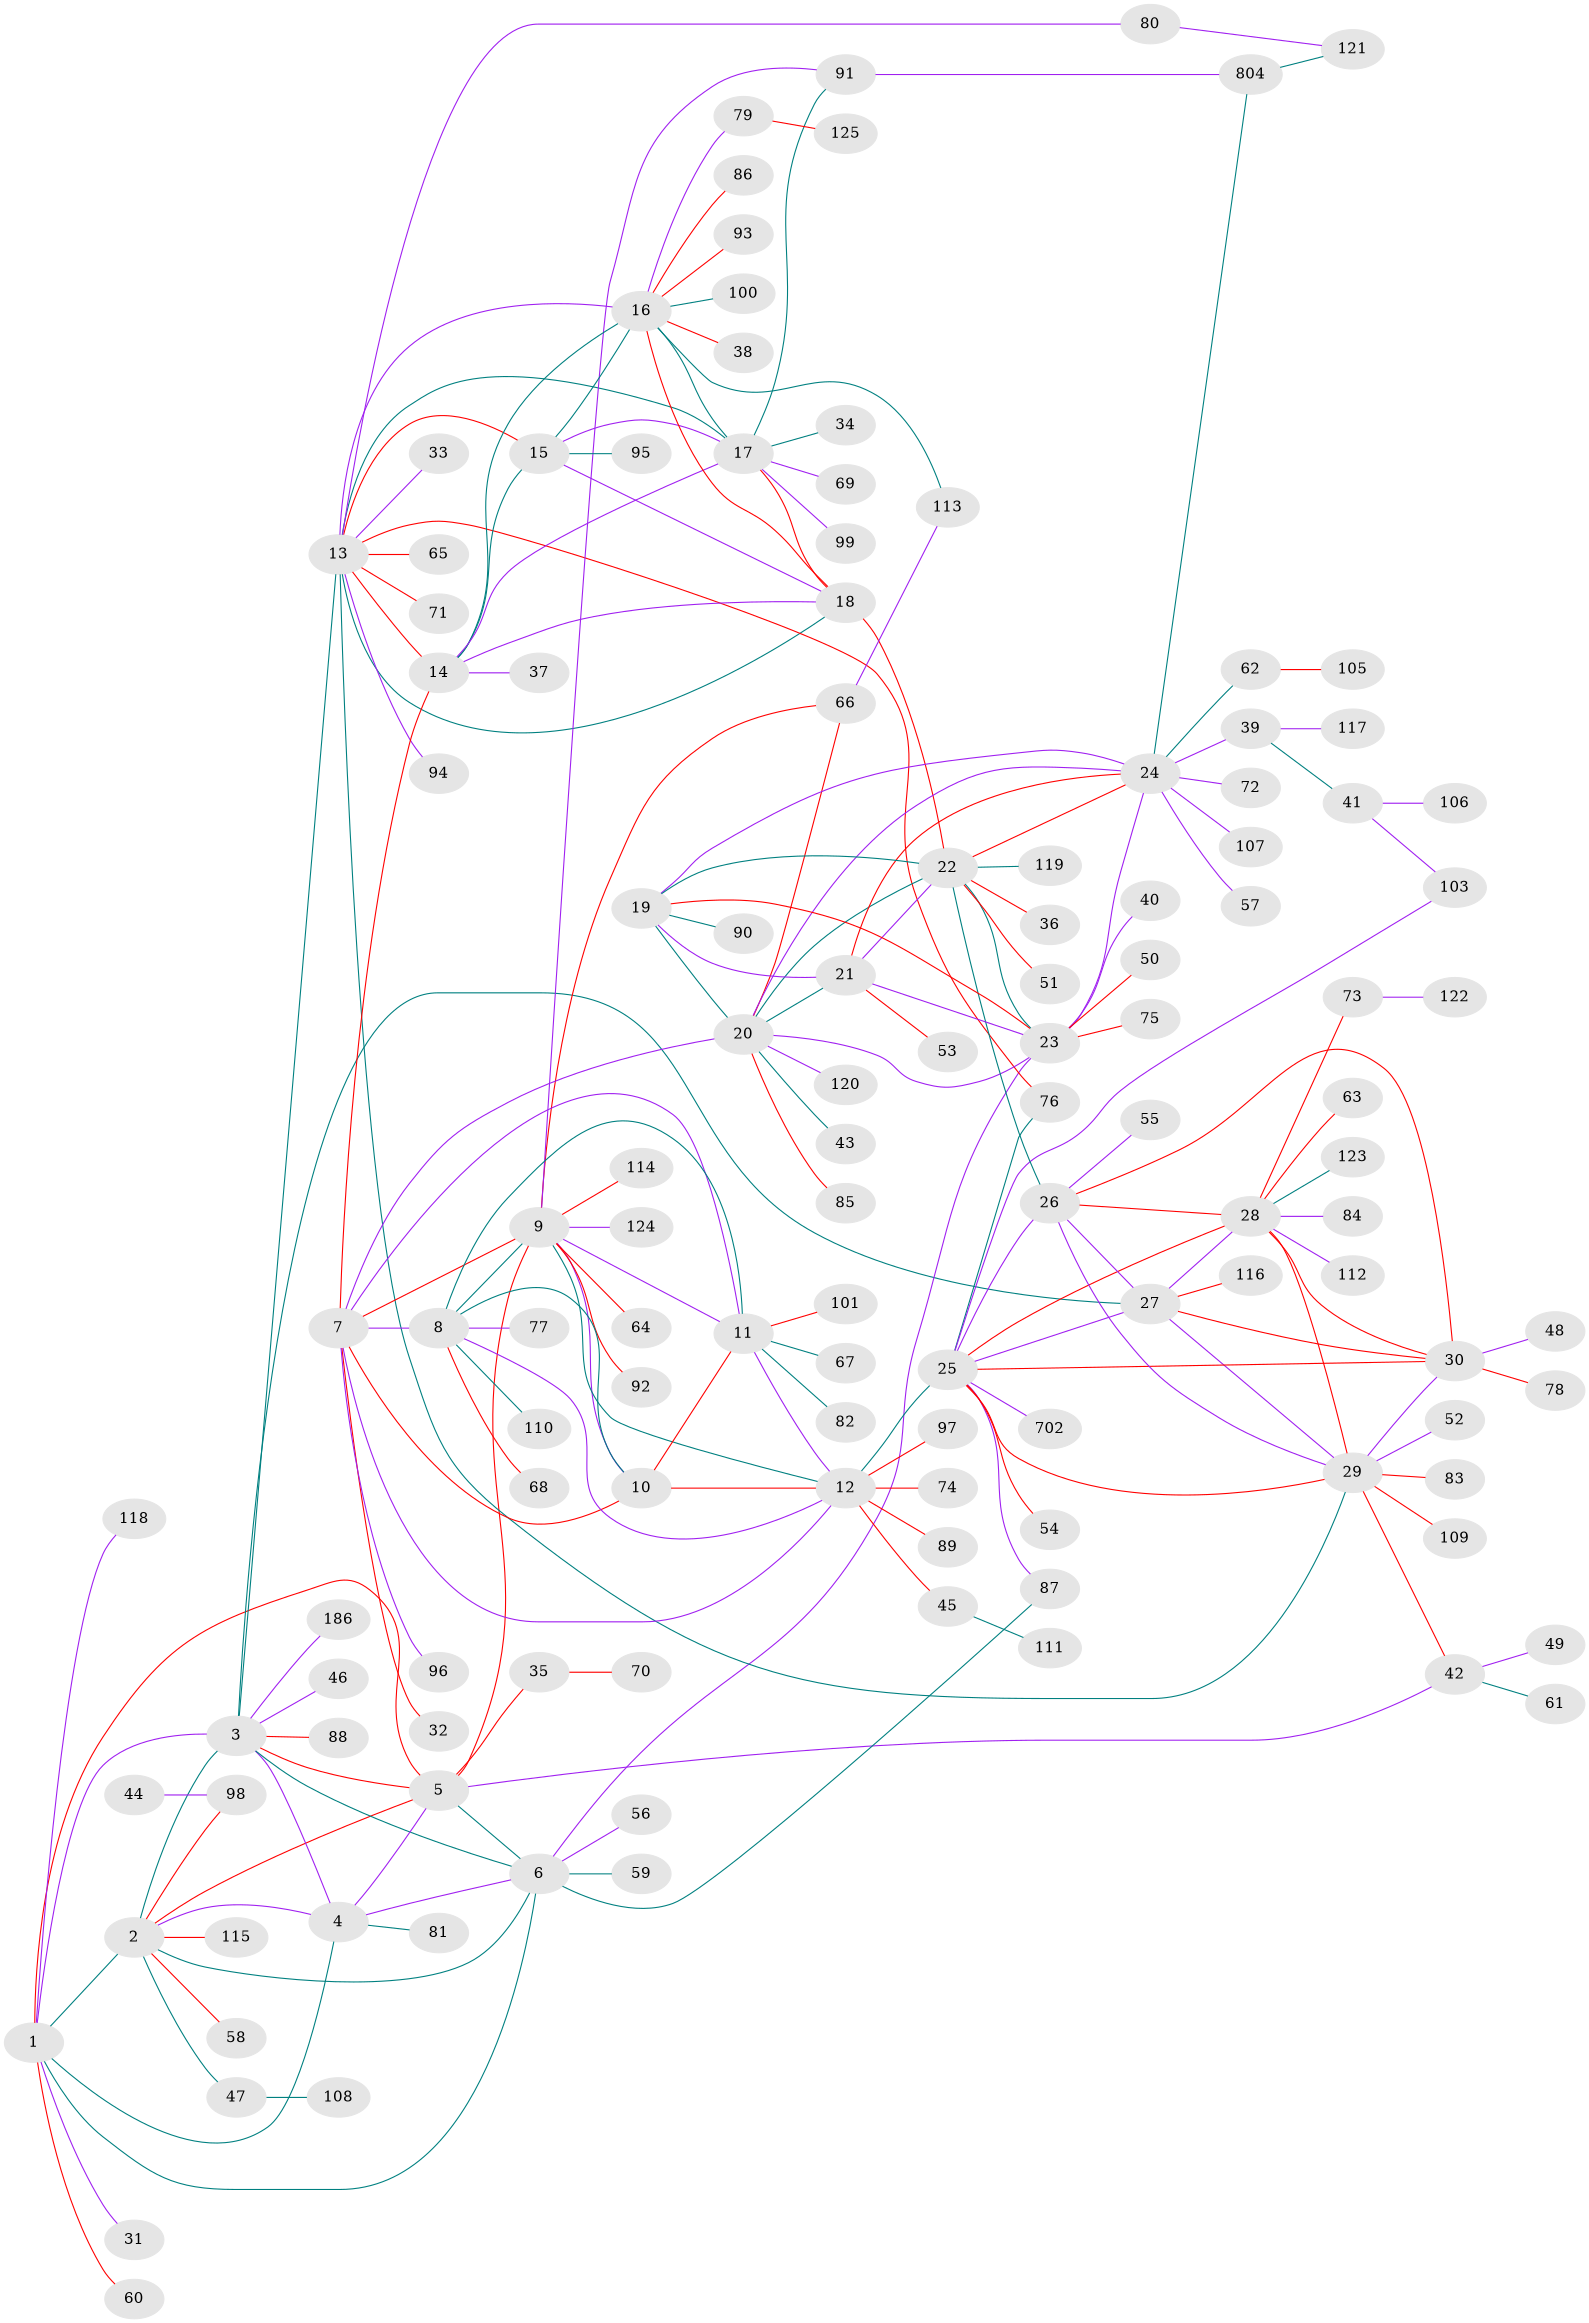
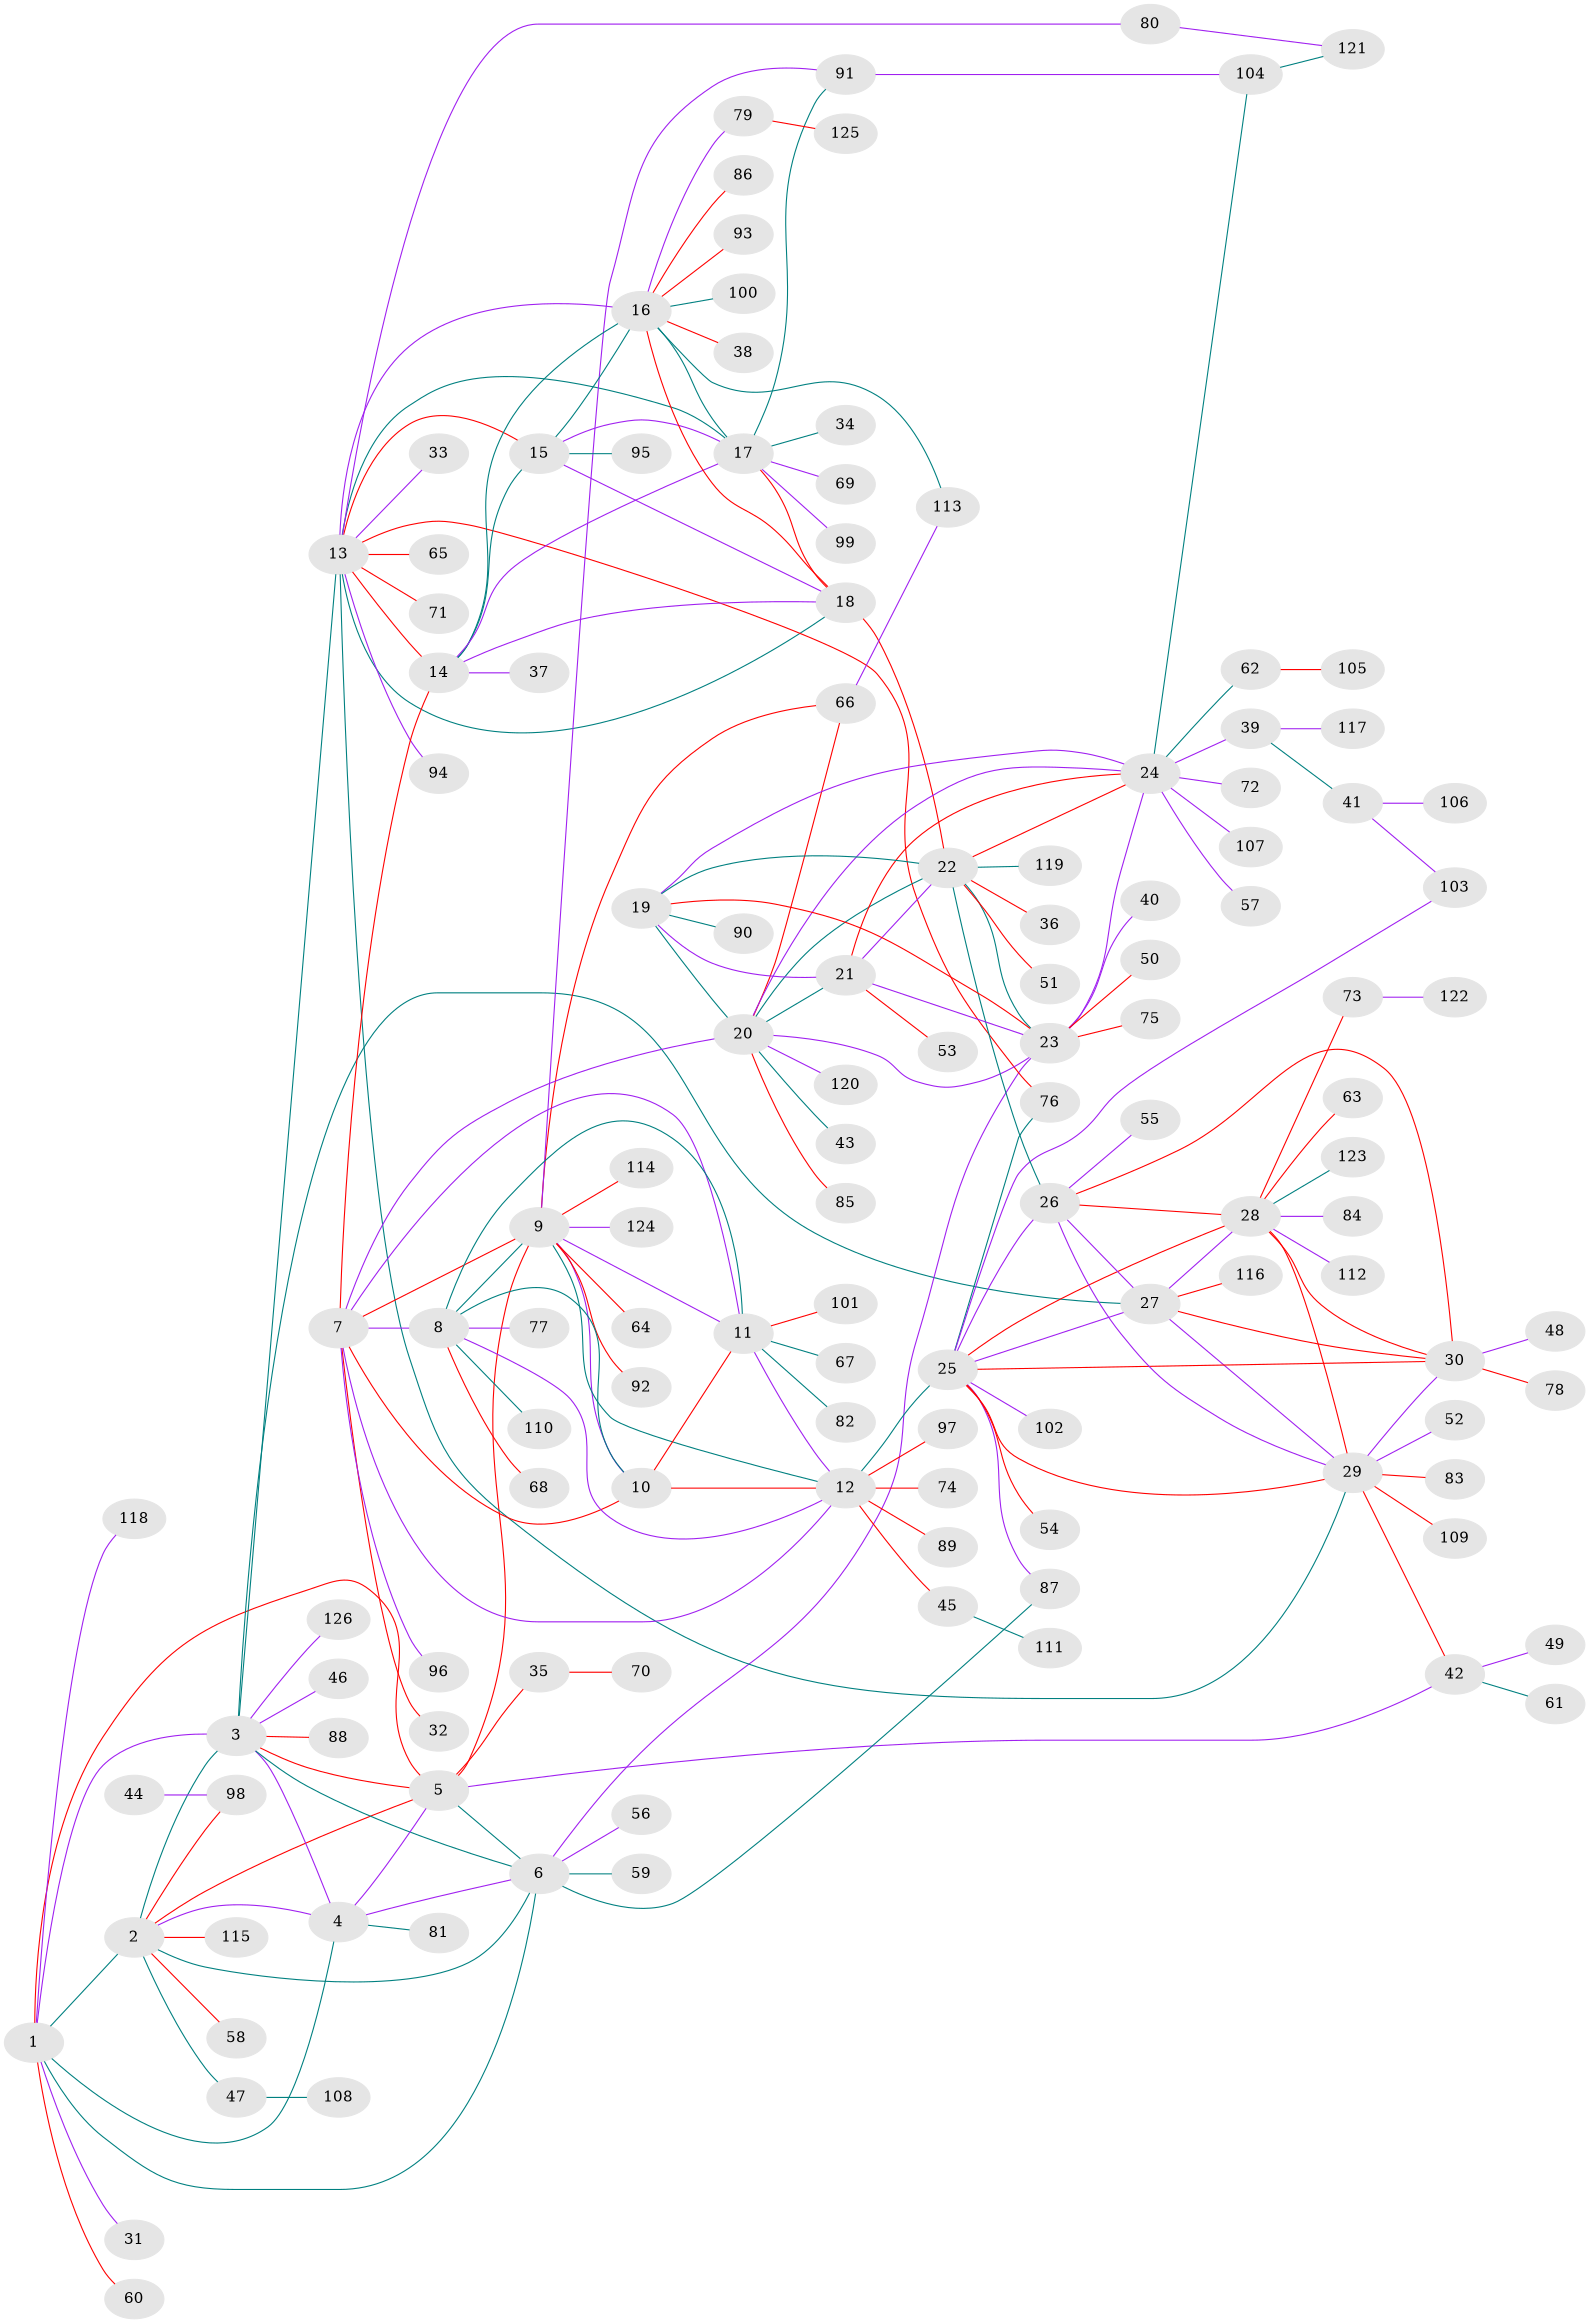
node "804": label "804" -> "104"
node "702": label "702" -> "102"
node "186": label "186" -> "126"
